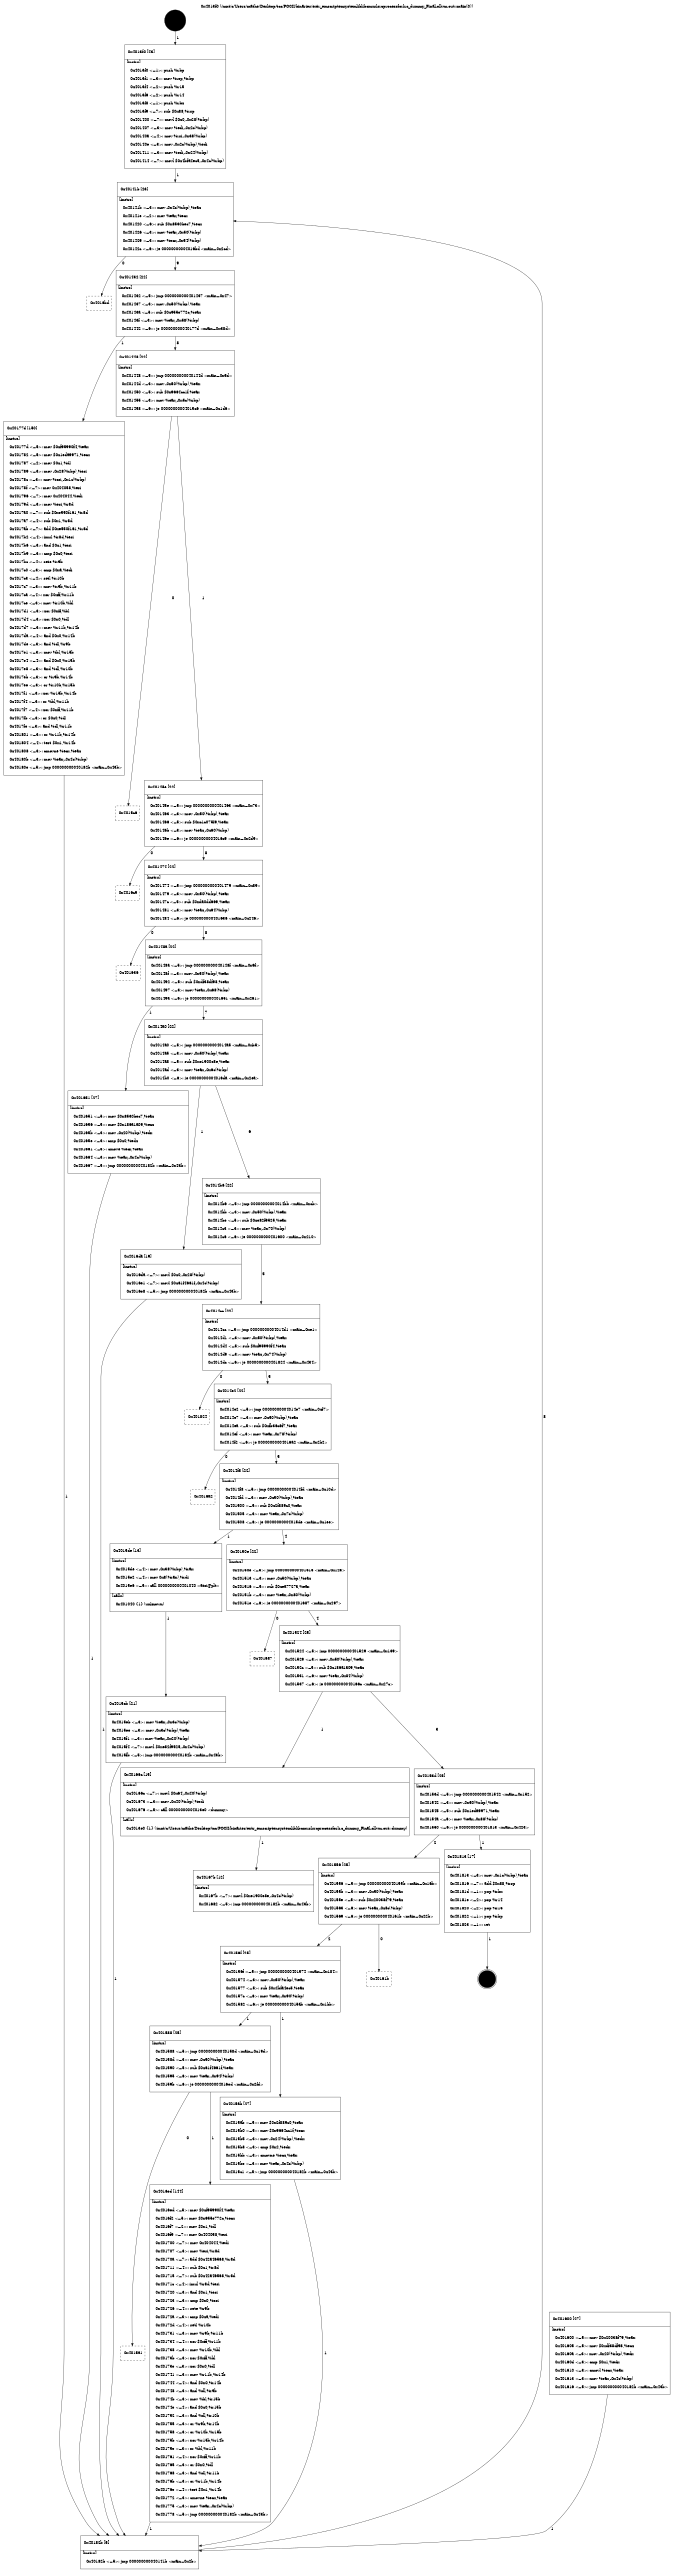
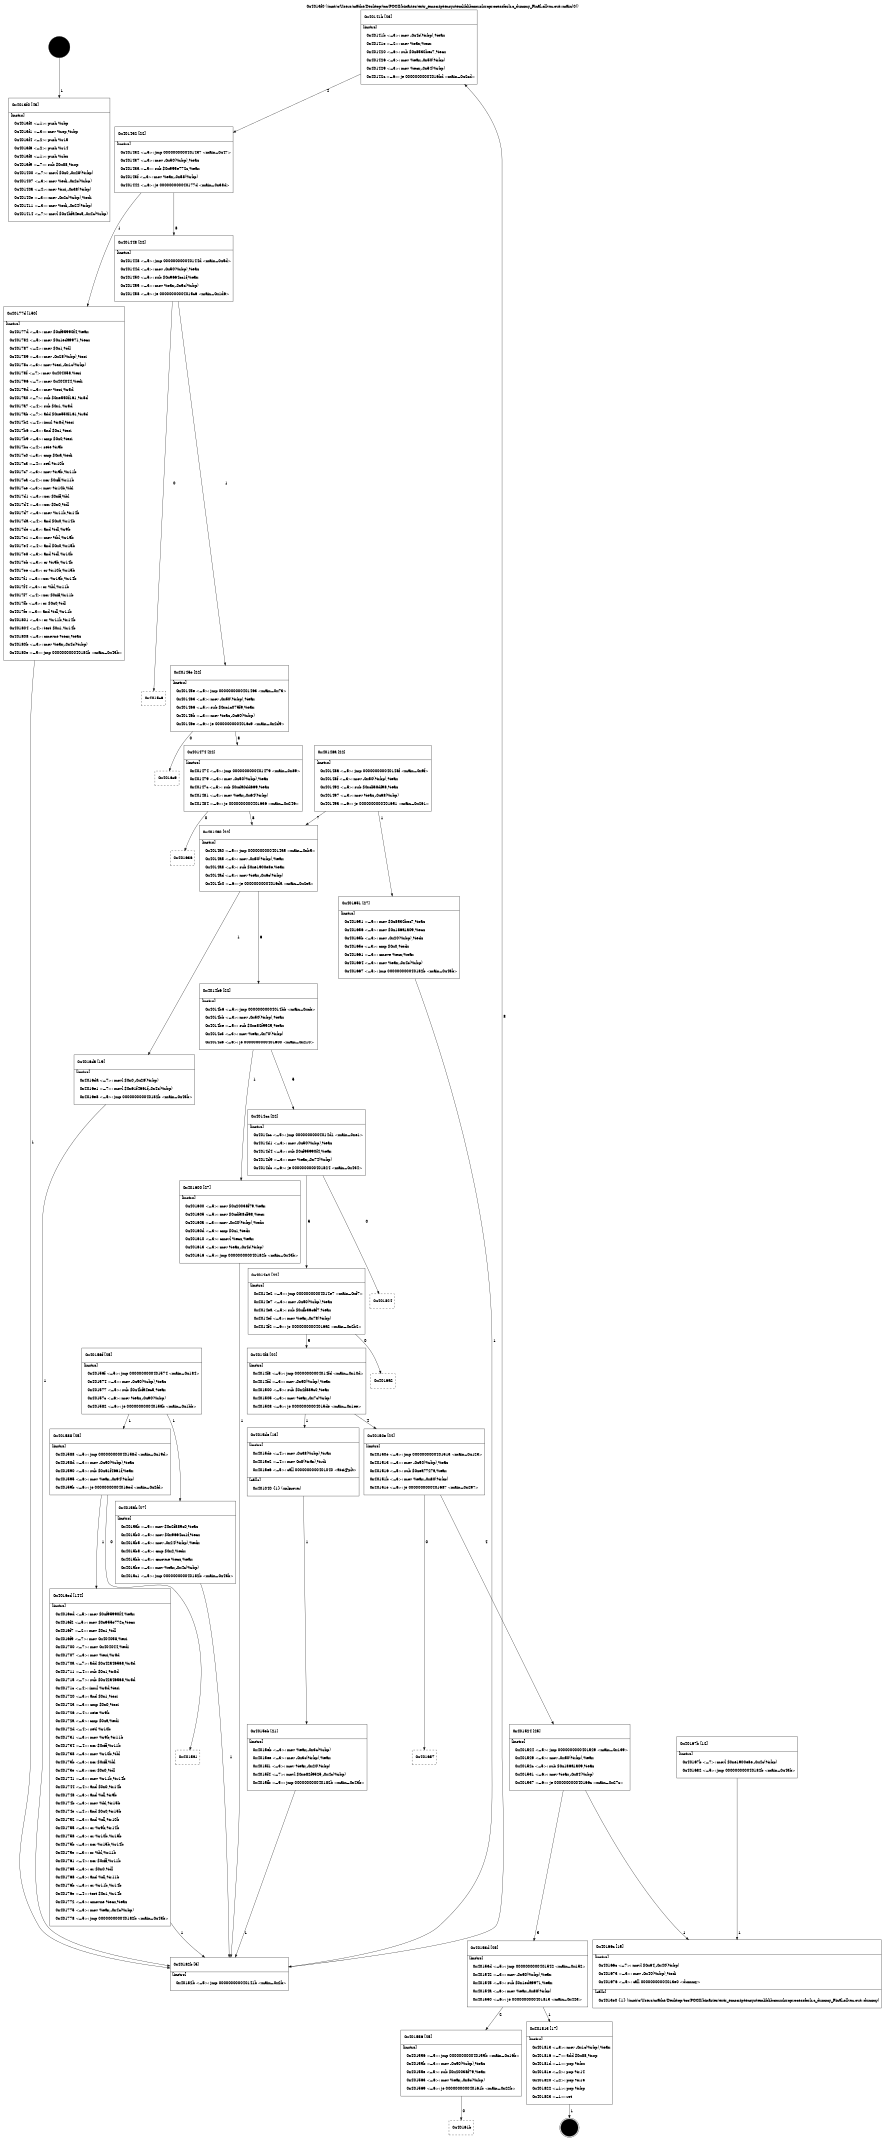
edge "0x4013f0 [43]" -> "0x40141b [23]": removed, label "1"
edge "0x40141b [23]" -> "0x401432 [22]": label " 9" -> " 4"
node "0x4016bd": removed
edge "0x401474 [22]" -> "0x40148a [22]": now "0x401474 [22]" -> "0x4014a0 [22]"
edge "0x4014b6 [22]" -> "0x401600 [27]": added, label "1"
edge "0x40166c [15]" -> "0x40167b [12]": reversed
edge "0x401556 [25]" -> "0x40156f [25]": removed, label "2"
